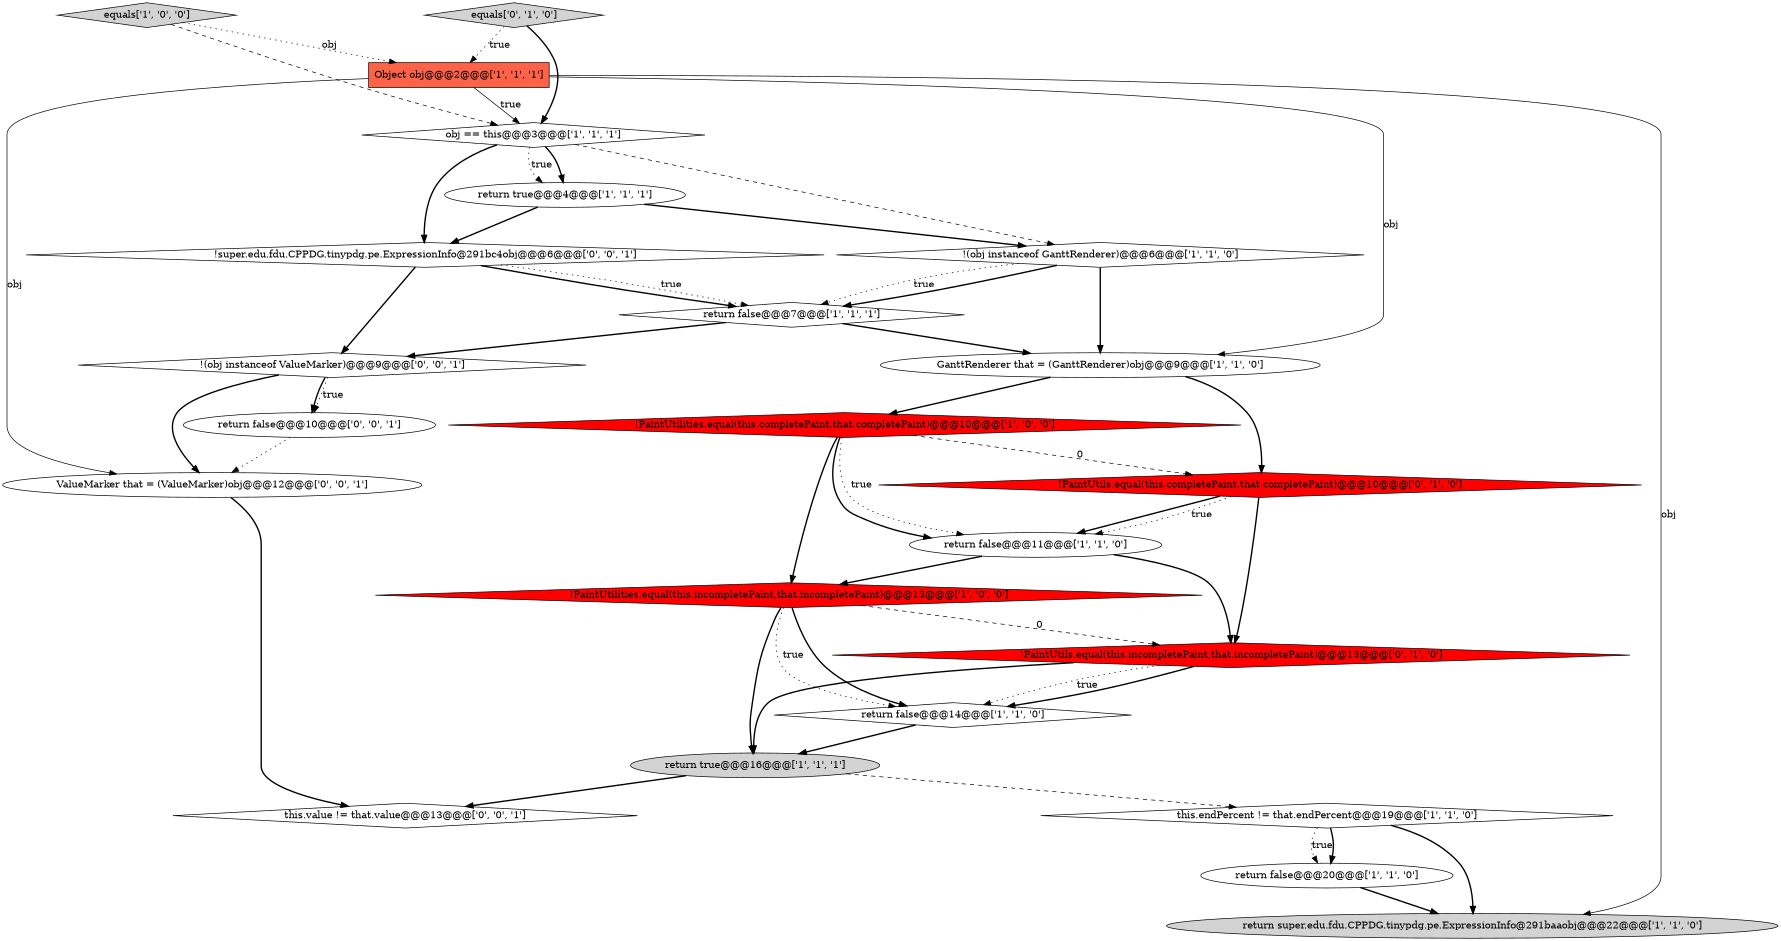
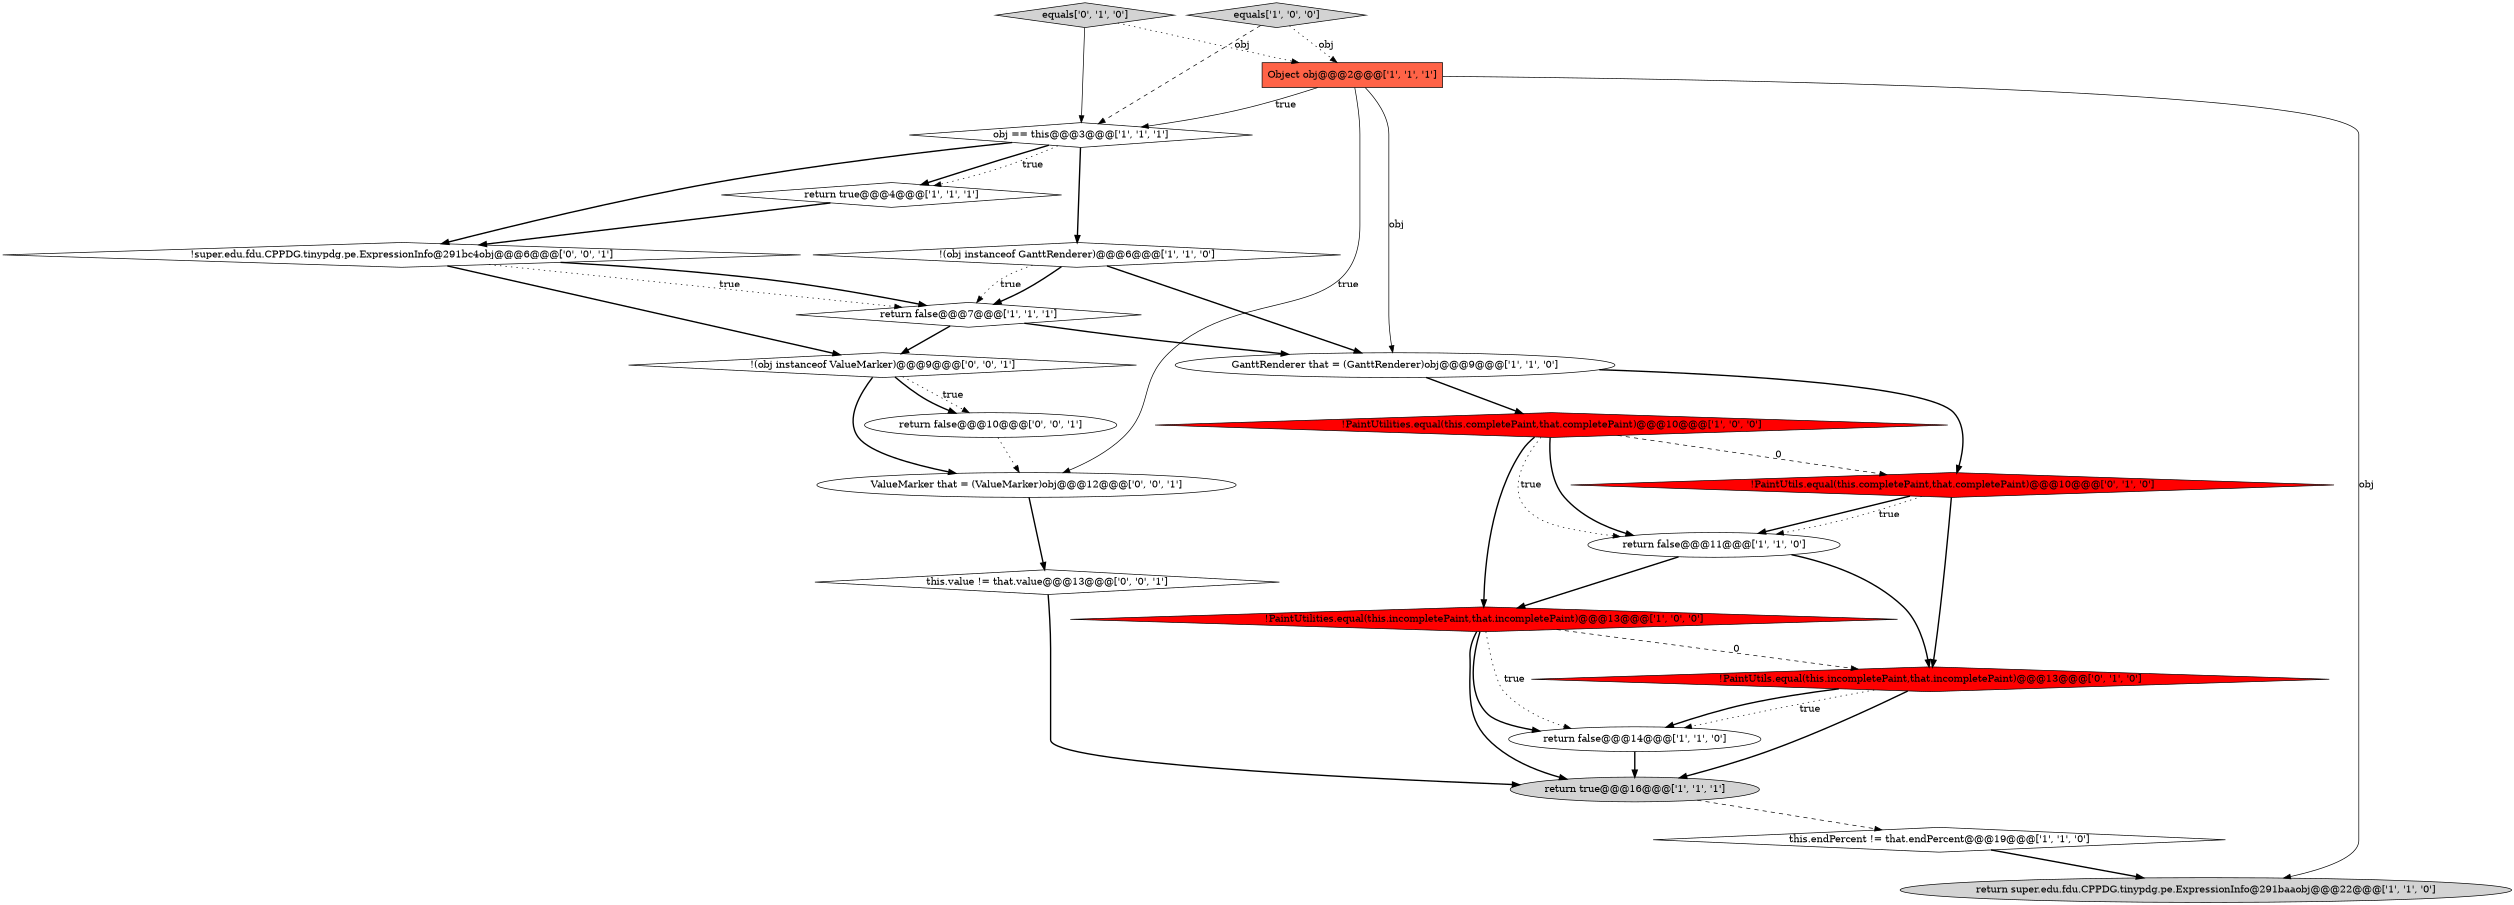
edge "equals['0', '1', '0']" -> "Object obj@@@2@@@['1', '1', '1']": label "true" -> "obj"
edge "equals['0', '1', '0']" -> "obj == this@@@3@@@['1', '1', '1']": style bold -> solid
edge "obj == this@@@3@@@['1', '1', '1']" -> "!(obj instanceof GanttRenderer)@@@6@@@['1', '1', '0']": style dashed -> bold
node "return true@@@4@@@['1', '1', '1']": shape ellipse -> diamond
edge "return true@@@4@@@['1', '1', '1']" -> "!(obj instanceof GanttRenderer)@@@6@@@['1', '1', '0']": removed
edge "Object obj@@@2@@@['1', '1', '1']" -> "ValueMarker that = (ValueMarker)obj@@@12@@@['0', '0', '1']": label "obj" -> "true"
node "return false@@@14@@@['1', '1', '0']": shape diamond -> ellipse
edge "return true@@@16@@@['1', '1', '1']" -> "this.value != that.value@@@13@@@['0', '0', '1']": reversed
node "return false@@@20@@@['1', '1', '0']": removed
